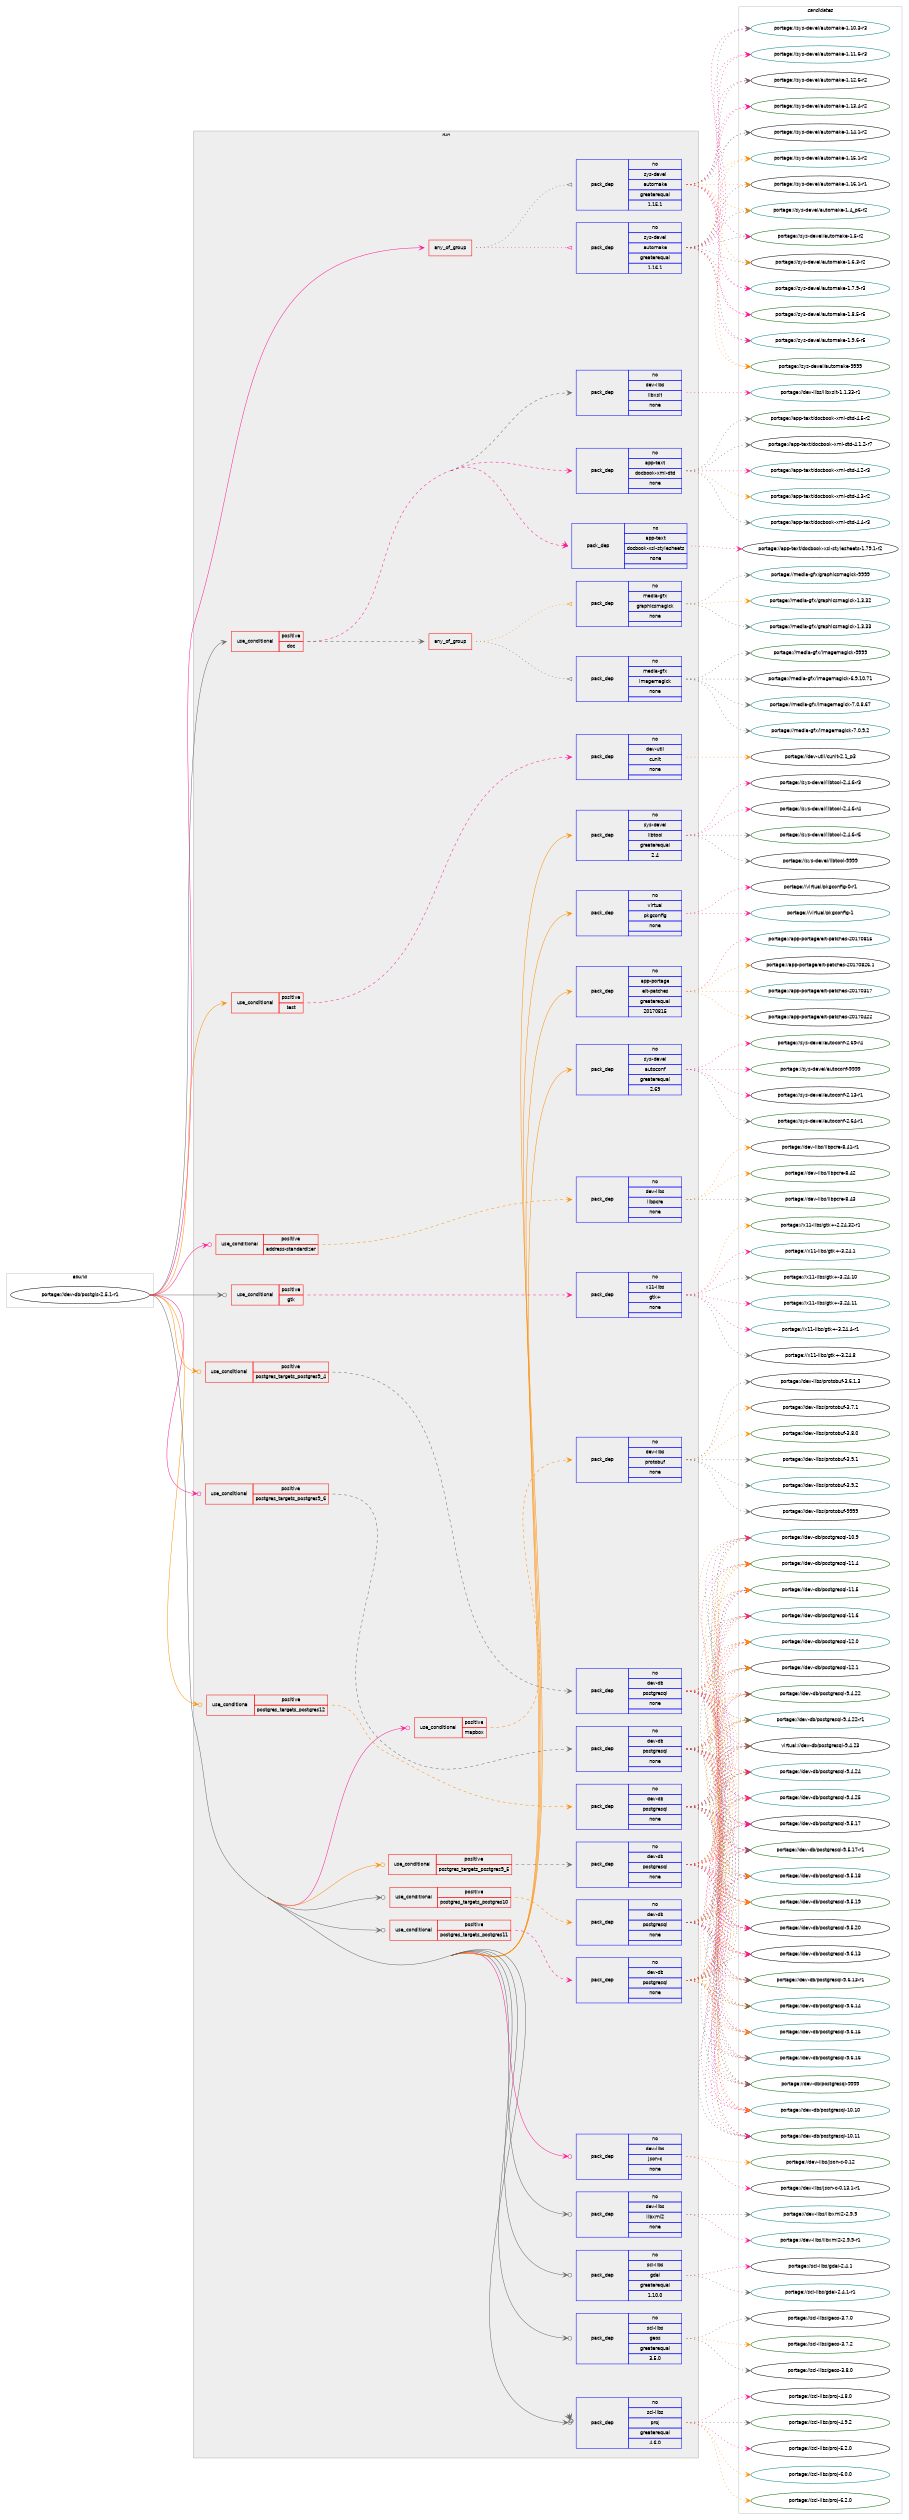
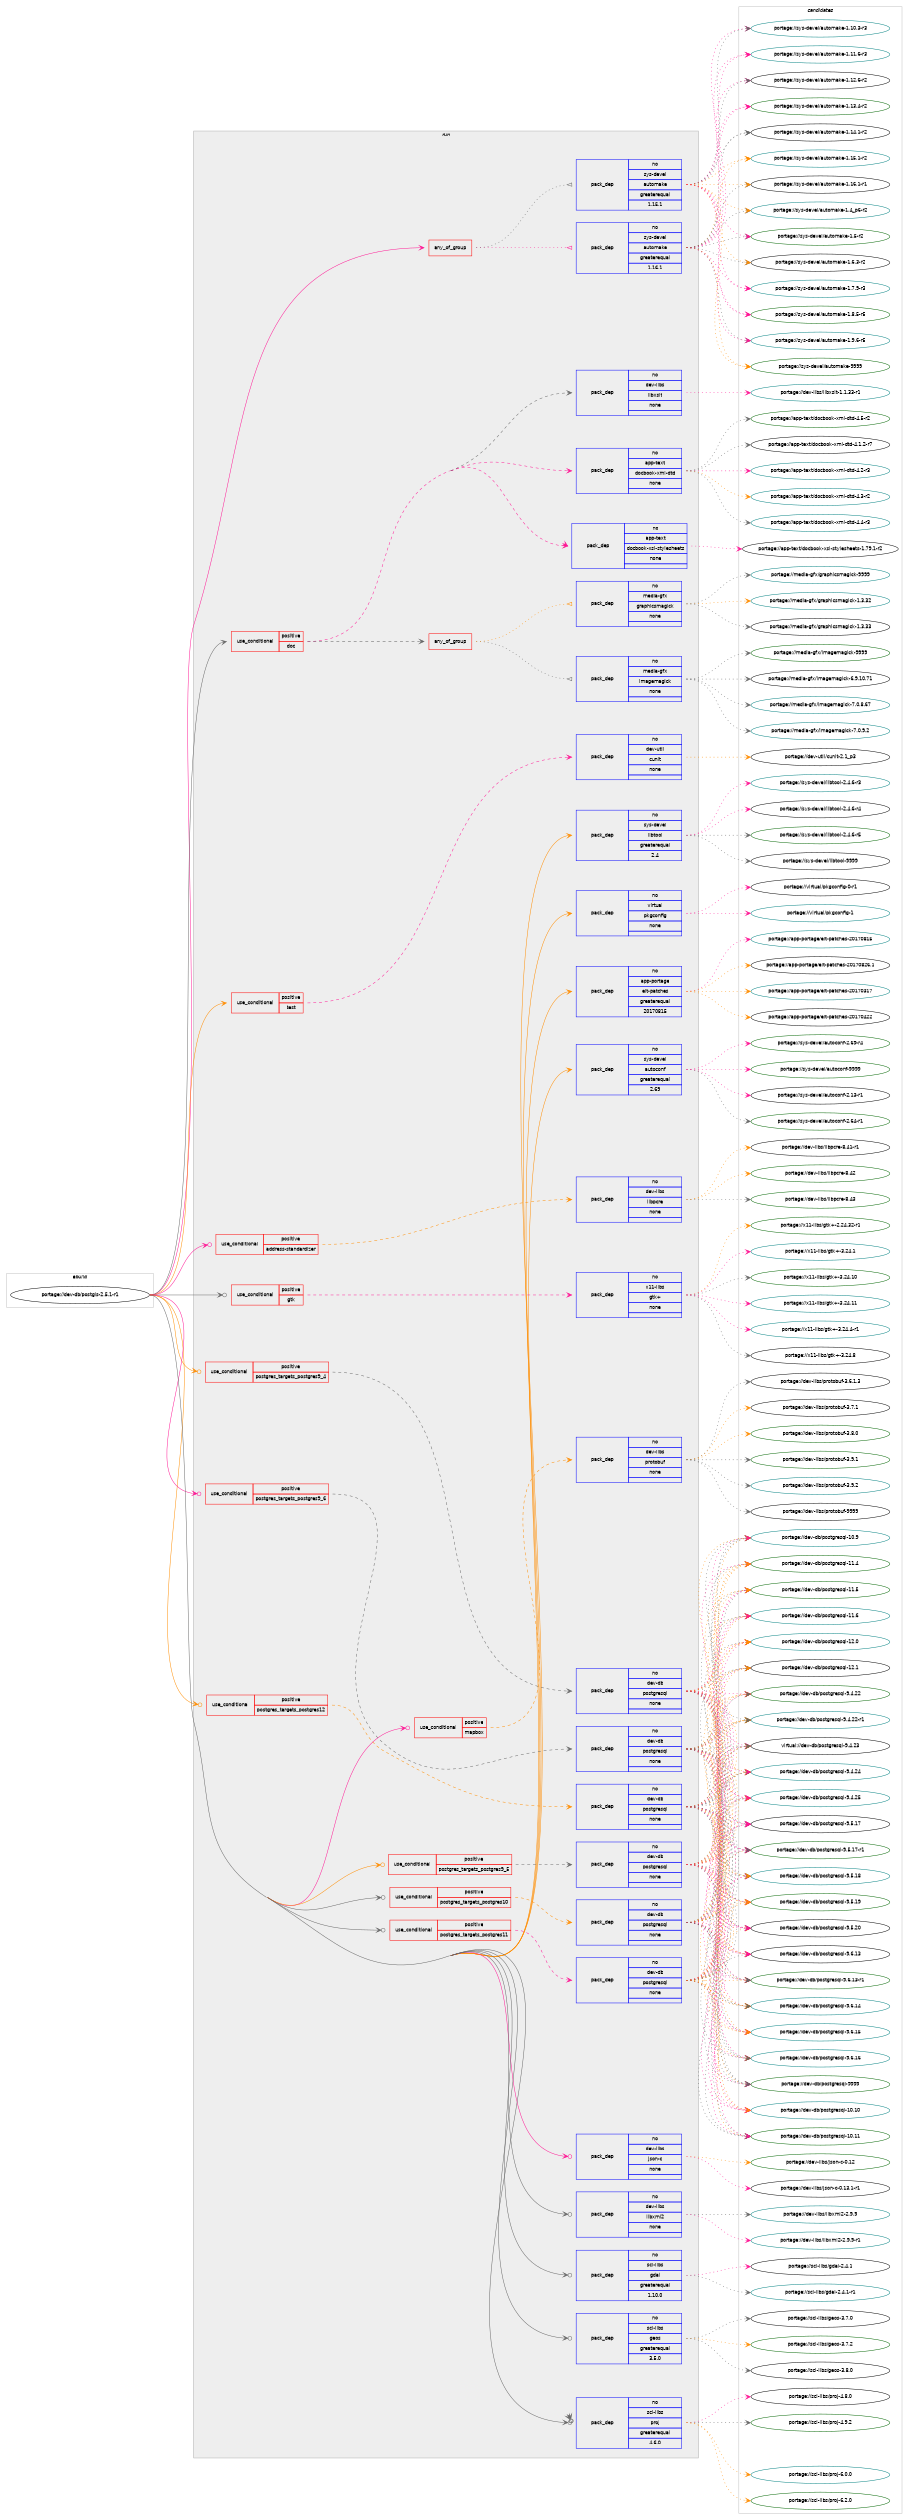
node "portage://media-gfx/graphicsmagick-1.3.33": color teal -> black
node "portage://sys-devel/libtool-2.4.6-r3": color black -> teal
node "portage://sci-libs/proj-5.2.0": removed
